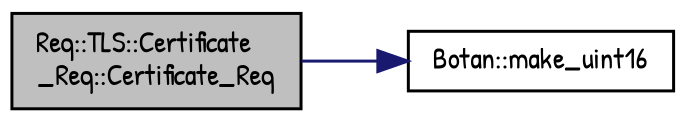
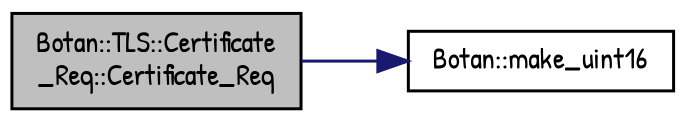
node "Req::TLS::Certificate _Req::Certificate_Req": label "Req::TLS::Certificate _Req::Certificate_Req" -> "Botan::TLS::Certificate _Req::Certificate_Req"
